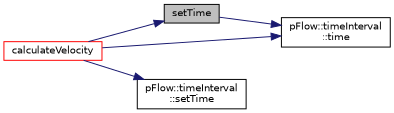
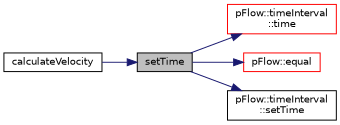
node "pFlow::timeInterval ::time": color black -> red
edge "calculateVelocity" -> "pFlow::timeInterval ::time": removed
node "calculateVelocity": color red -> black
node "pFlow::equal": added
edge "calculateVelocity" -> "pFlow::timeInterval ::setTime": now "setTime" -> "pFlow::timeInterval ::setTime"
